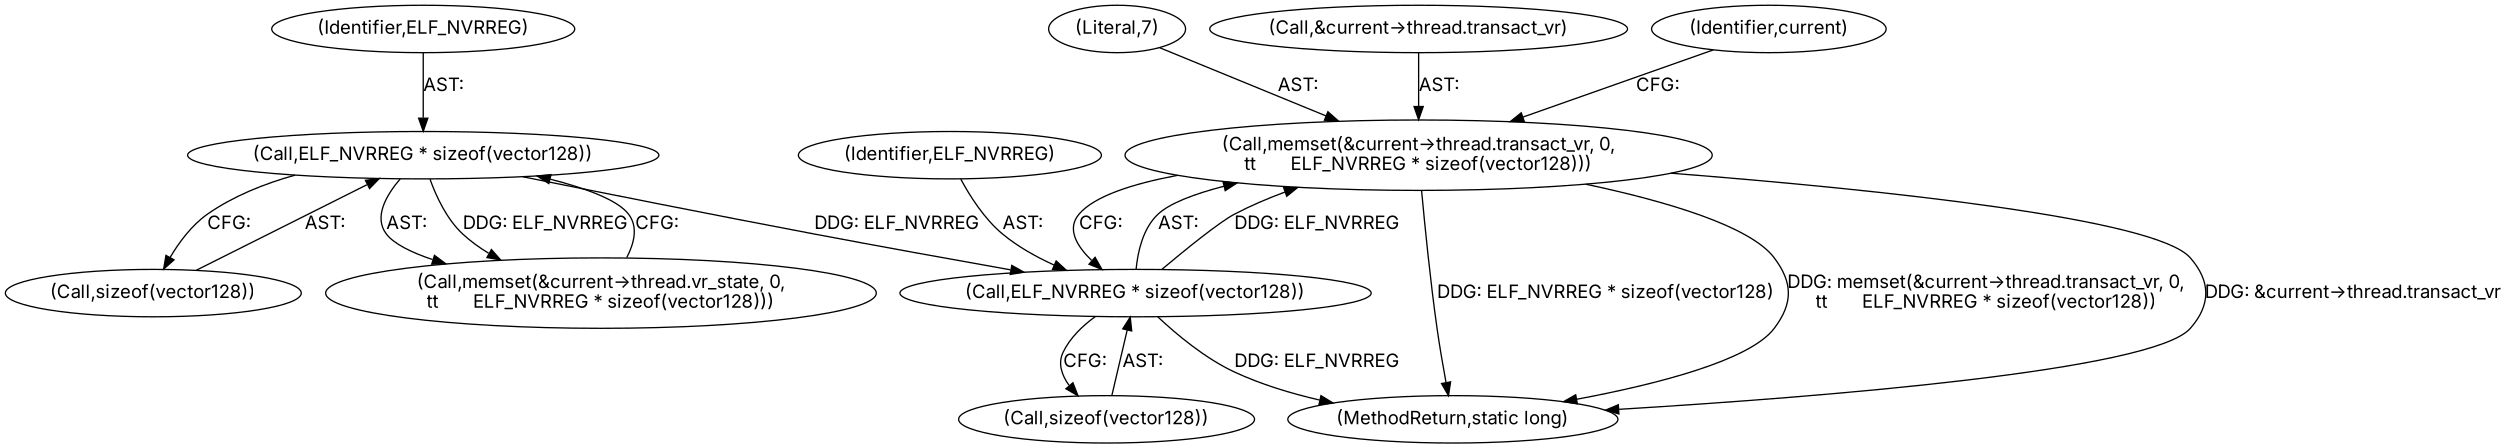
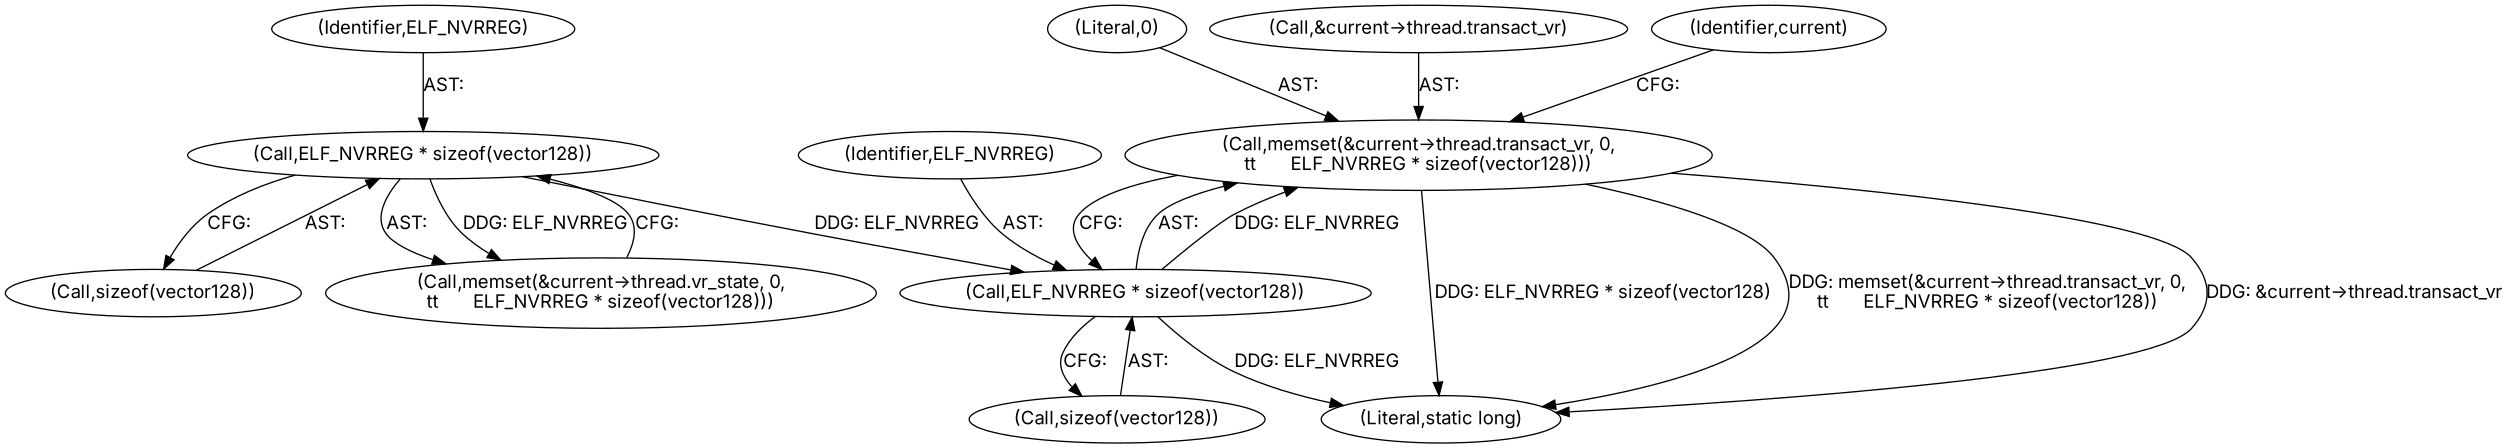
node "(Literal,7)": label "(Literal,7)" -> "(Literal,0)"
node "(MethodReturn,static long)": label "(MethodReturn,static long)" -> "(Literal,static long)"
